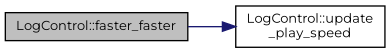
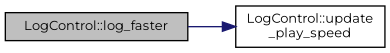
node "LogControl::faster_faster": label "LogControl::faster_faster" -> "LogControl::log_faster"
